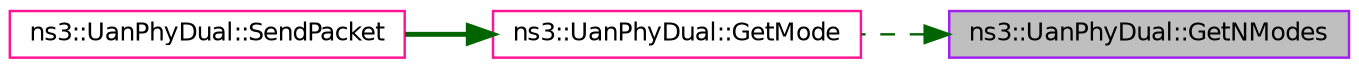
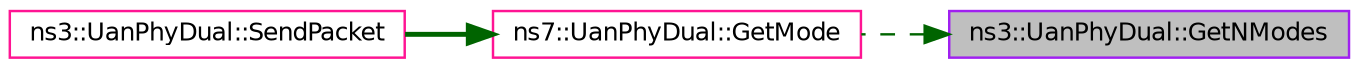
node "ns3::UanPhyDual::GetMode": label "ns3::UanPhyDual::GetMode" -> "ns7::UanPhyDual::GetMode"
